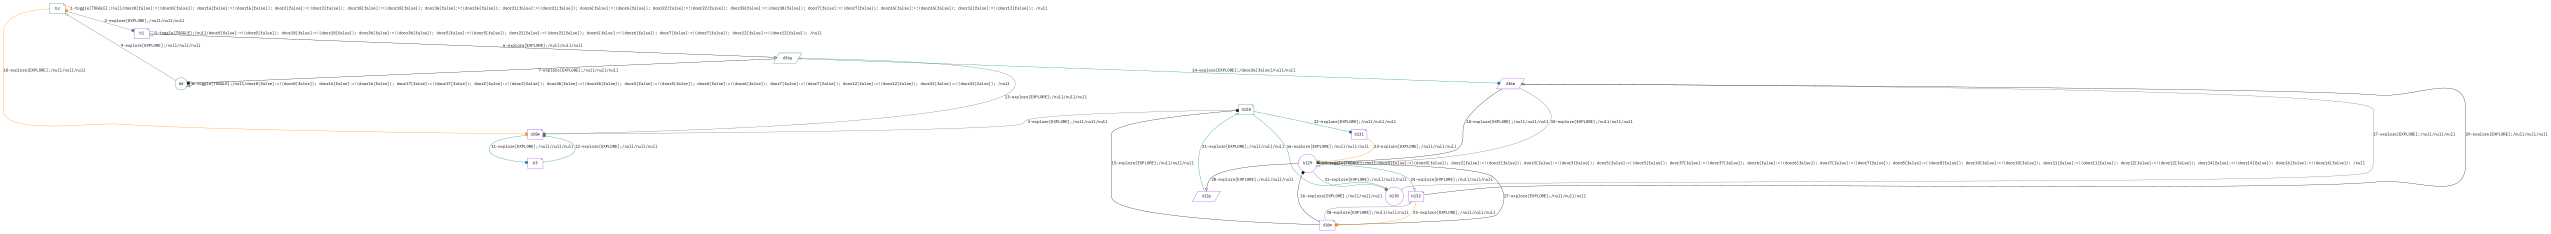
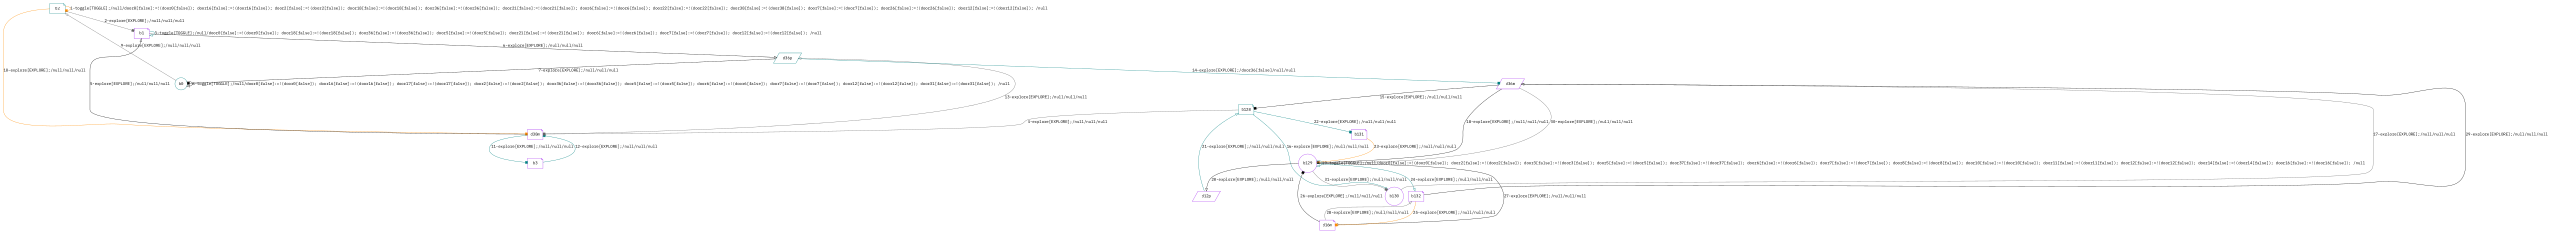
edge "d38m" -> "b1": added, label "5-explore[EXPLORE];/null/null/null"
edge "d16m" -> "b128": now "d36m" -> "b128"
